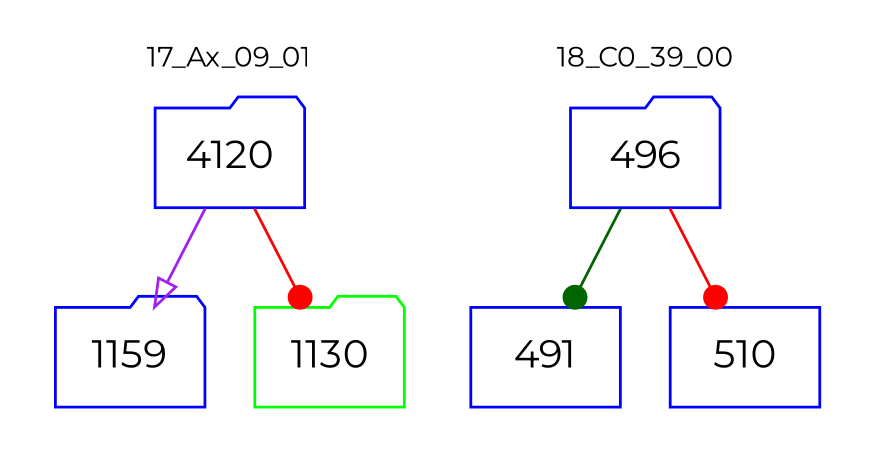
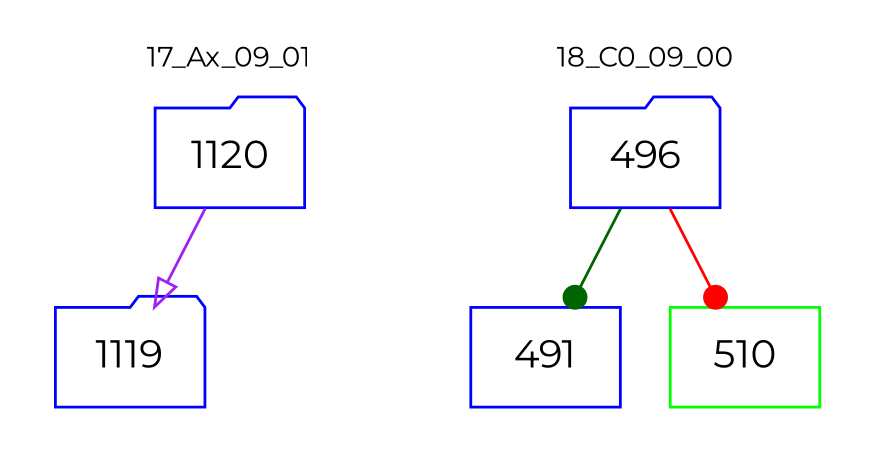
cluster "18_C0_39_00": label "18_C0_39_00" -> "18_C0_09_00"
node "4120": label "4120" -> "1120"
node "1159": label "1159" -> "1119"
node "1130": removed
node "510": color blue -> green
